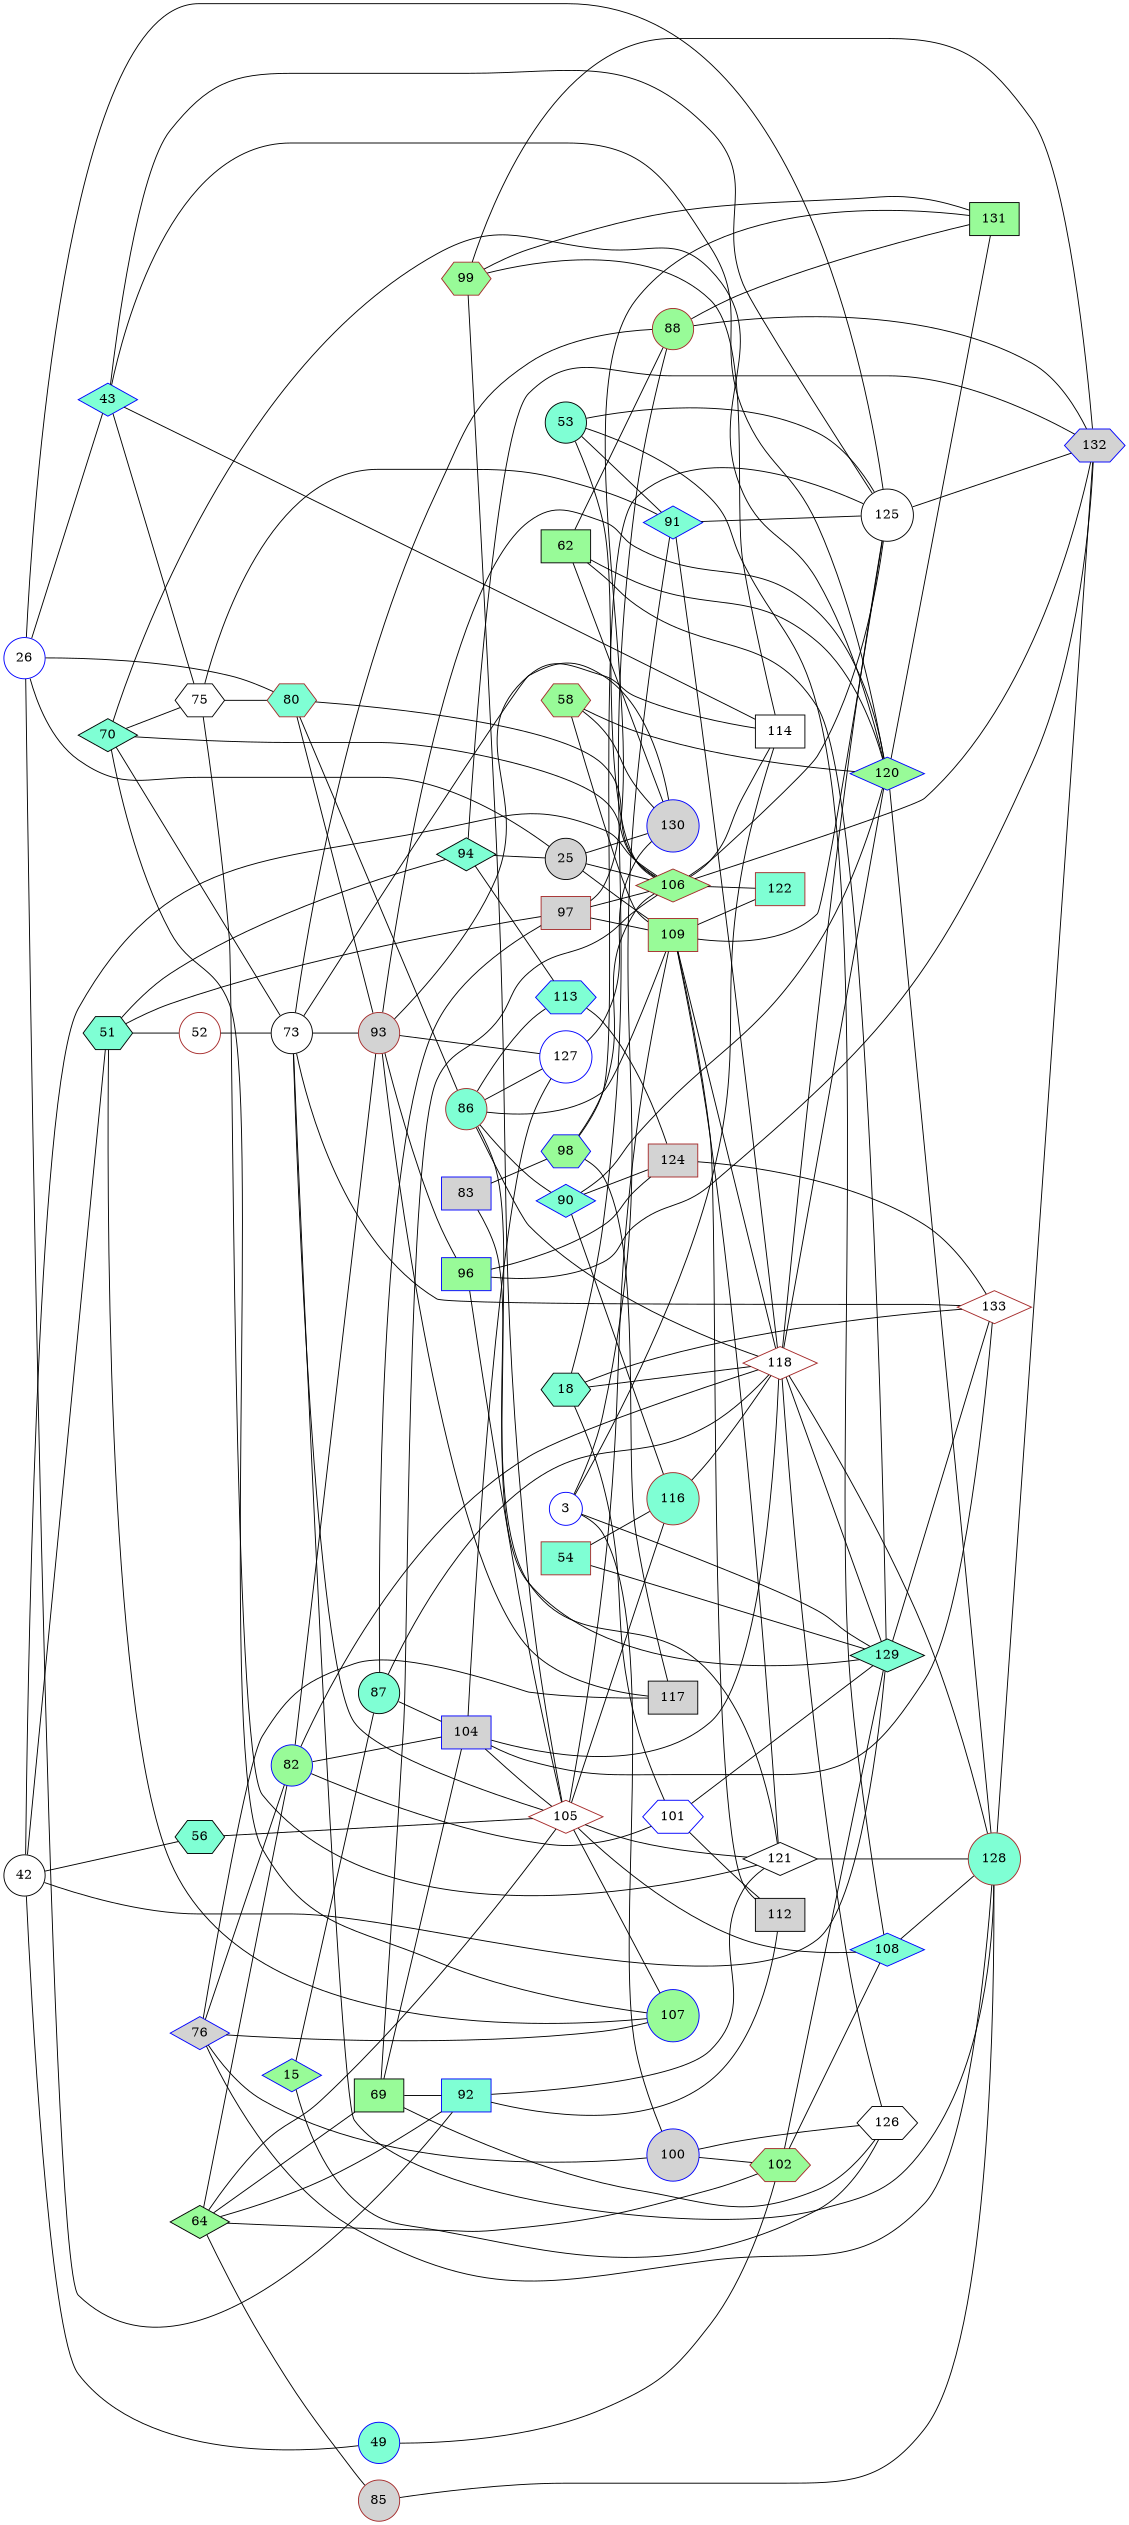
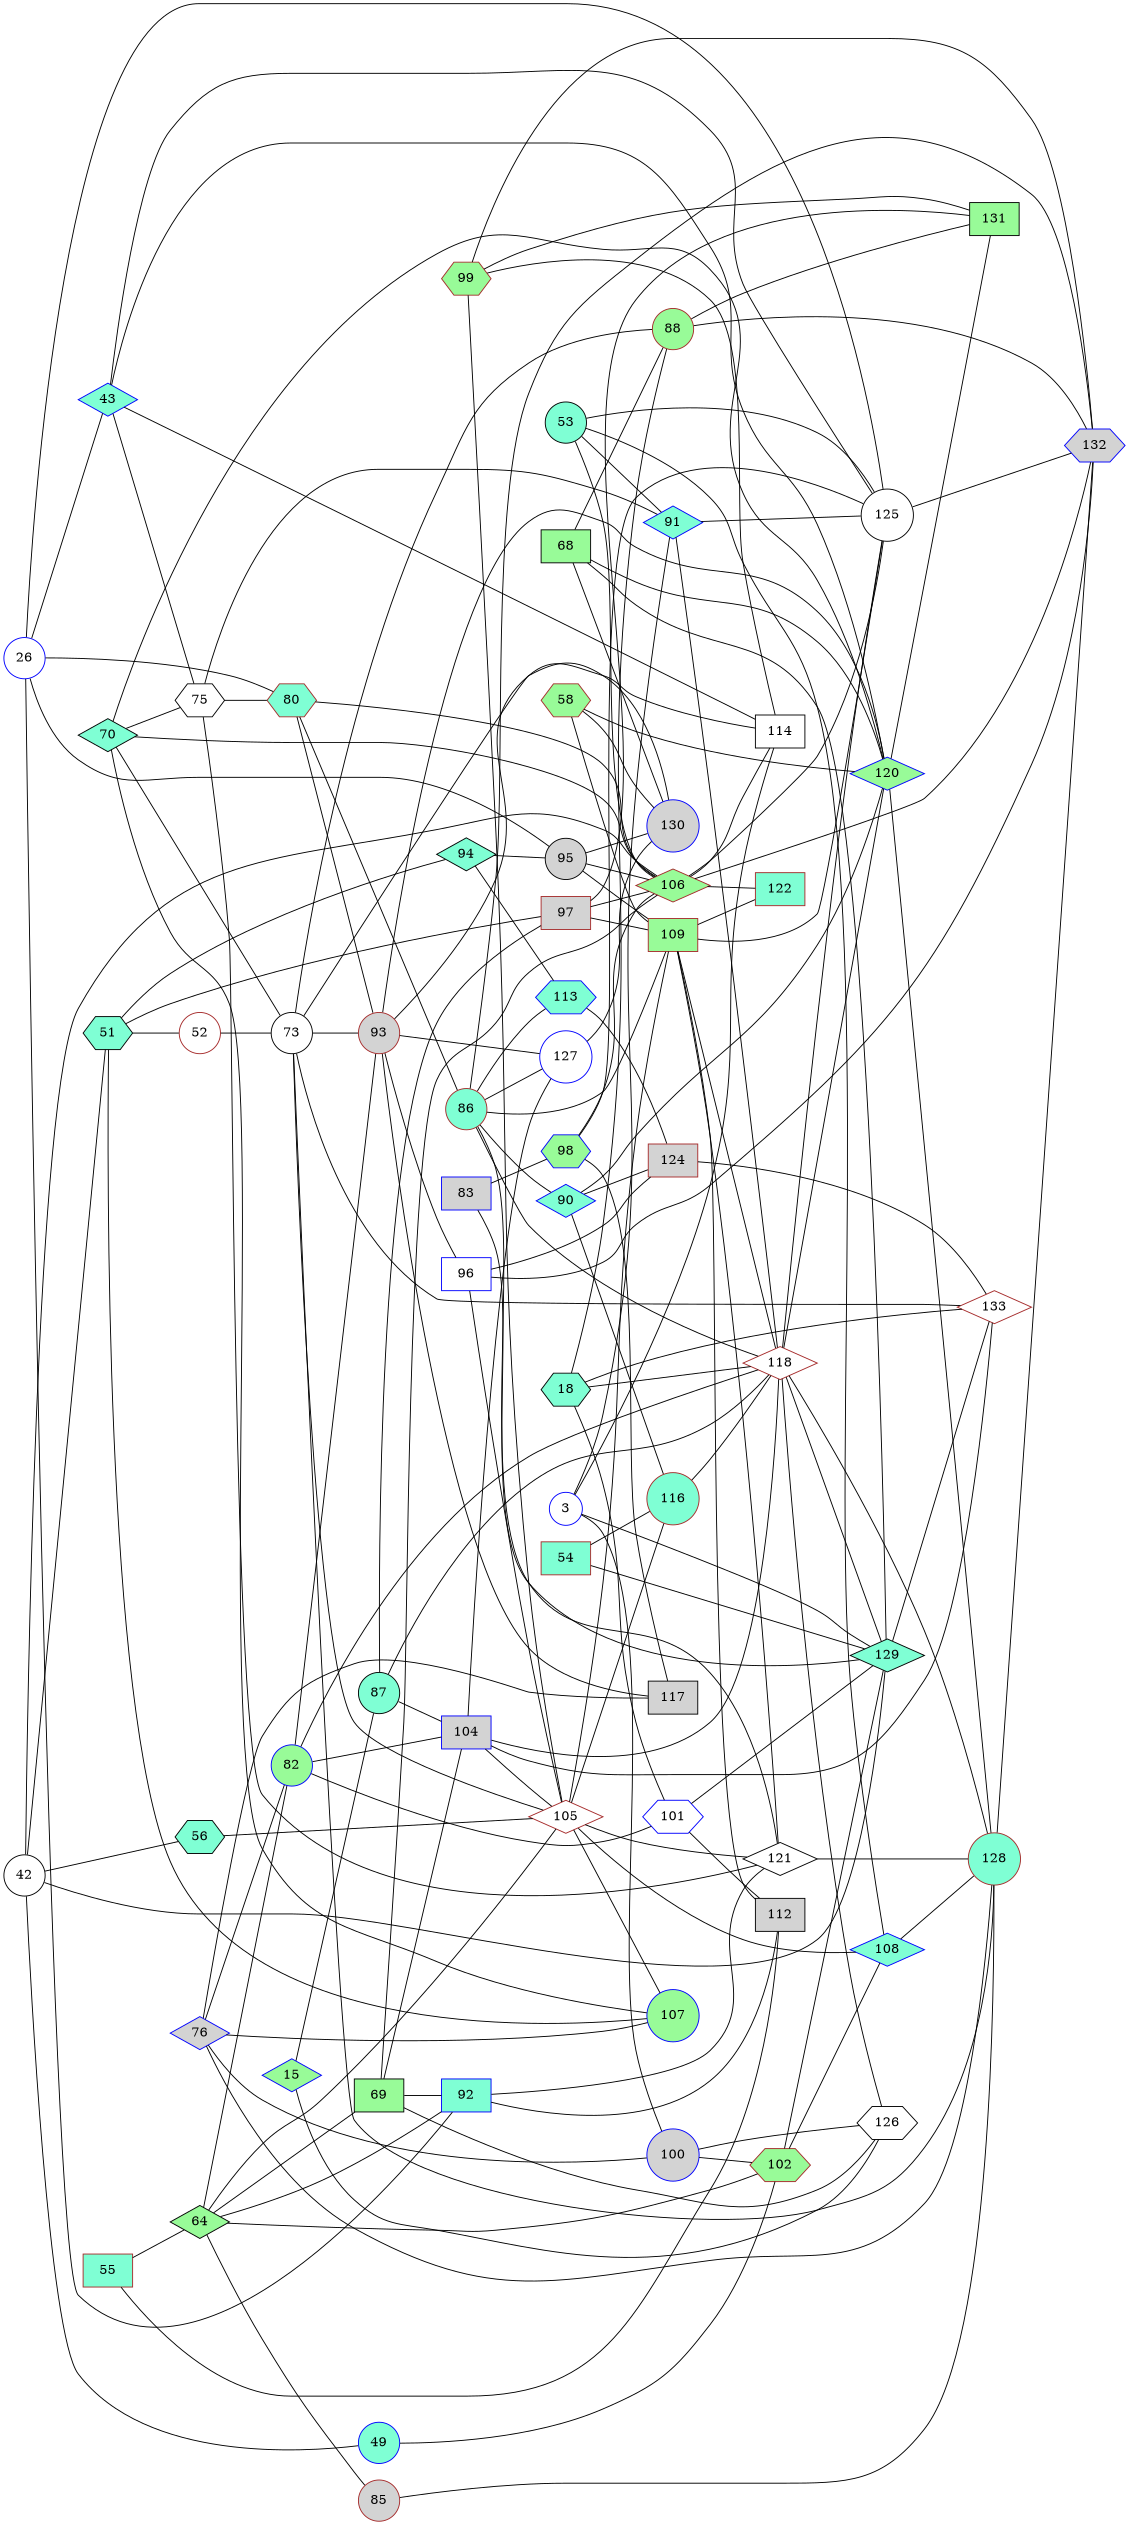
edge "132" -- "94": now "132" -- "86"
node "62": label "62" -> "68"
node "25": label "25" -> "95"
node "96": fillcolor palegreen -> white
node "55": added
